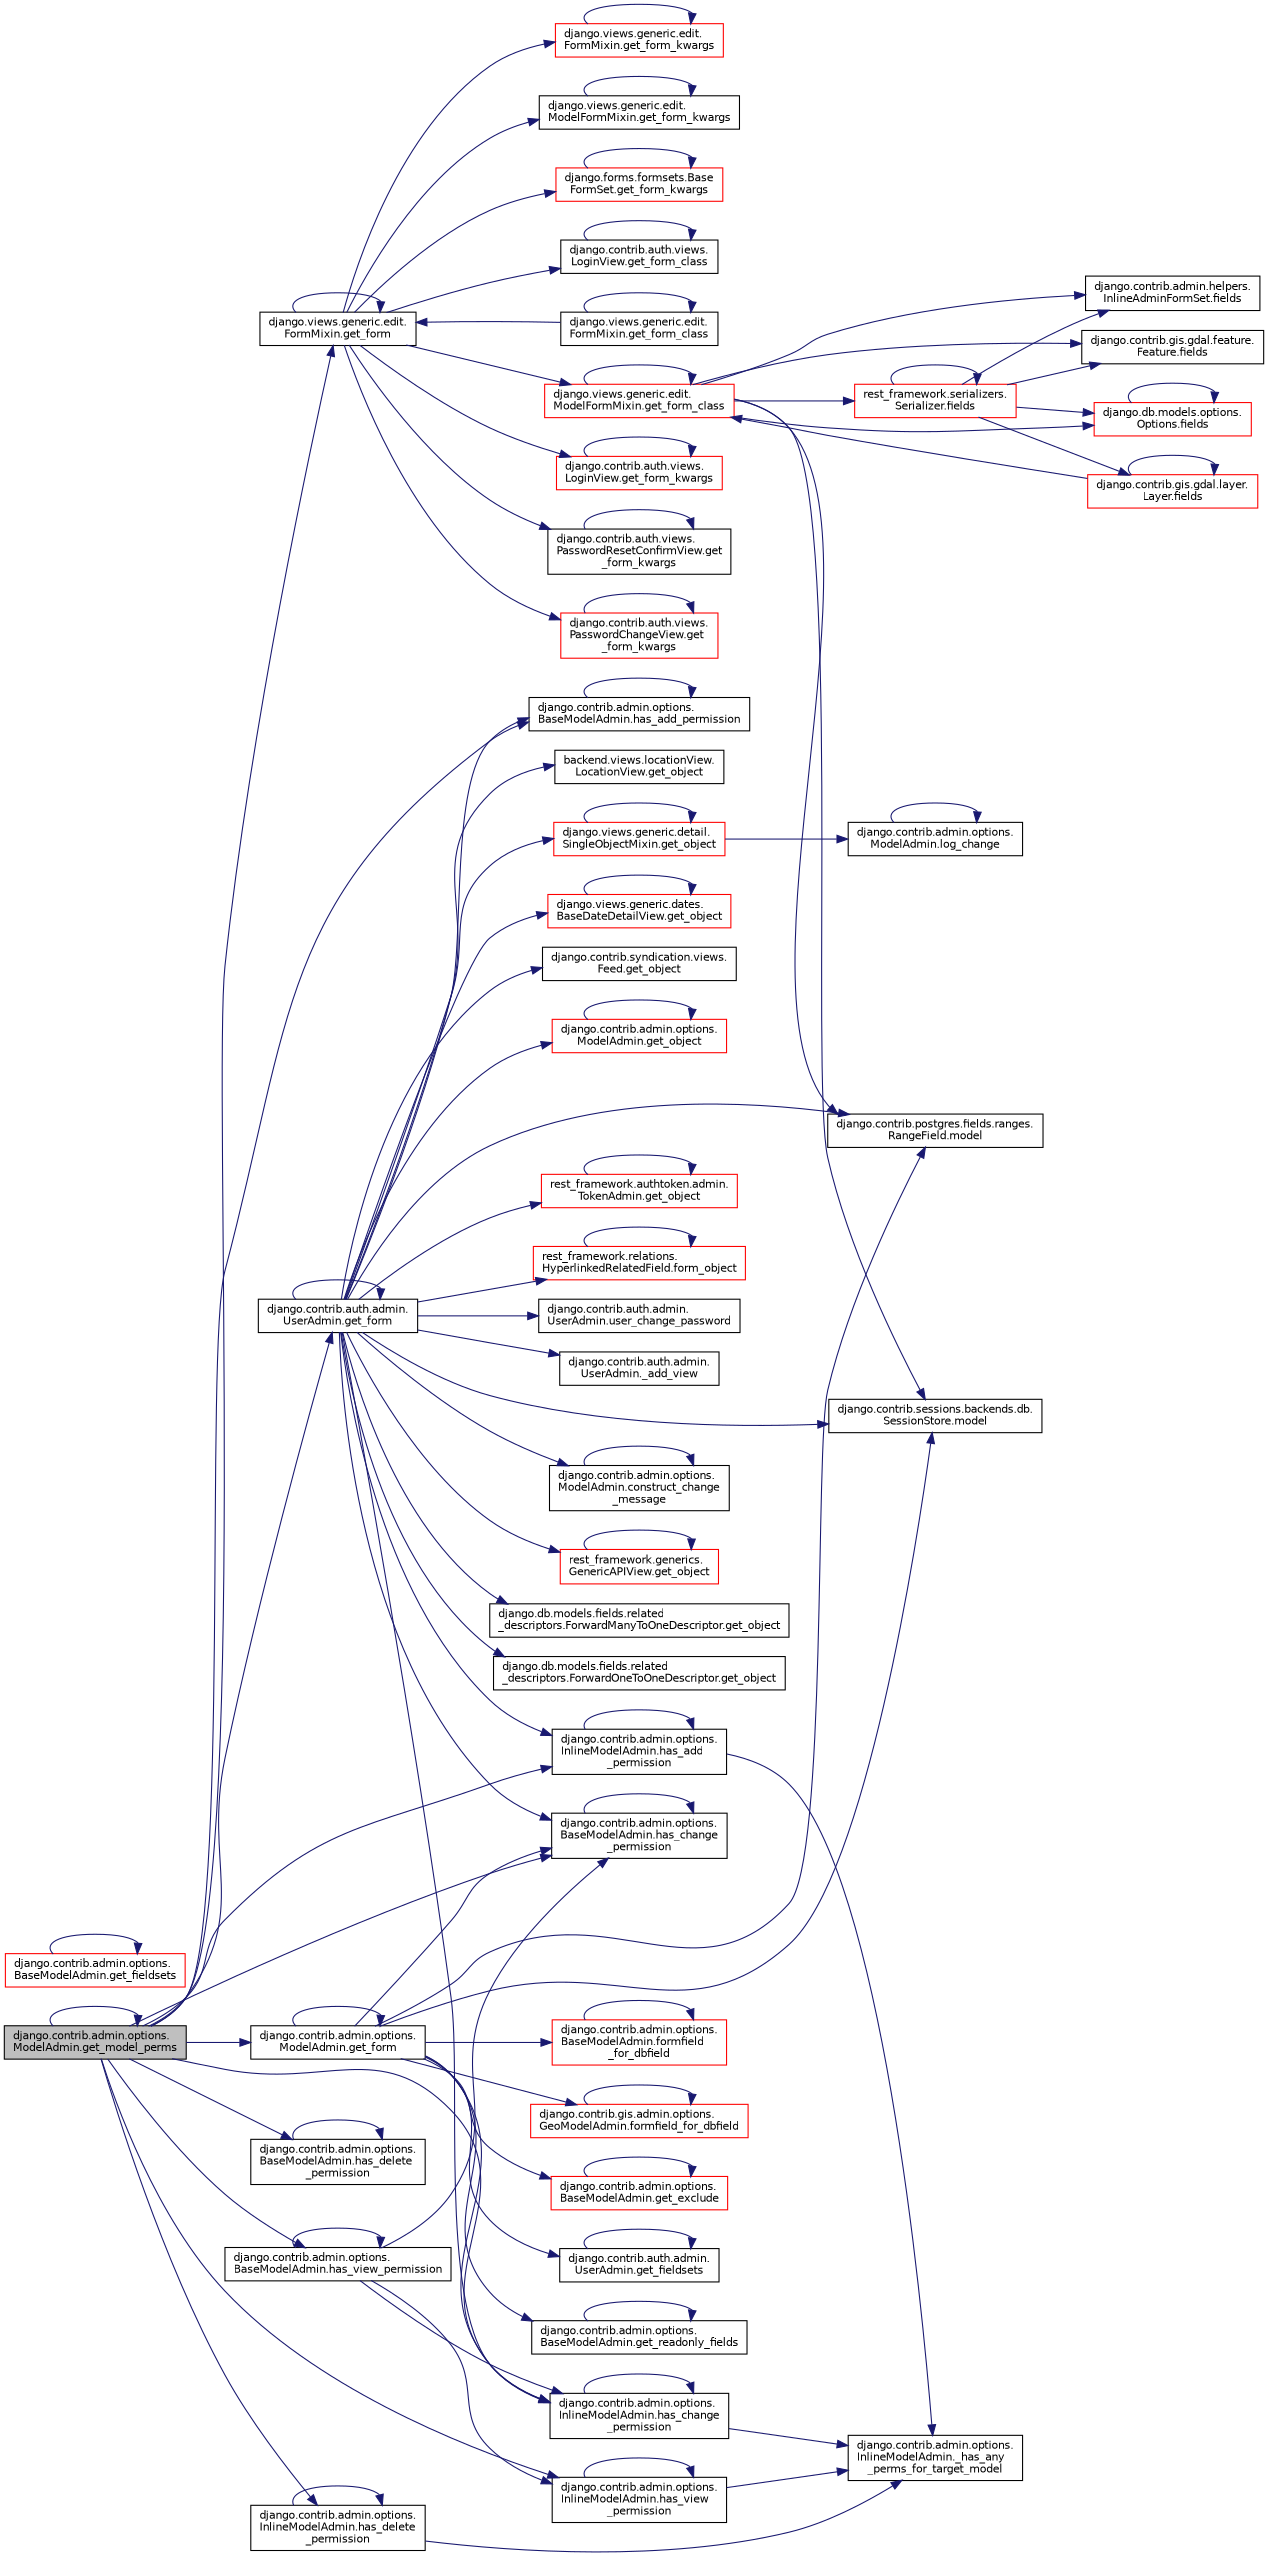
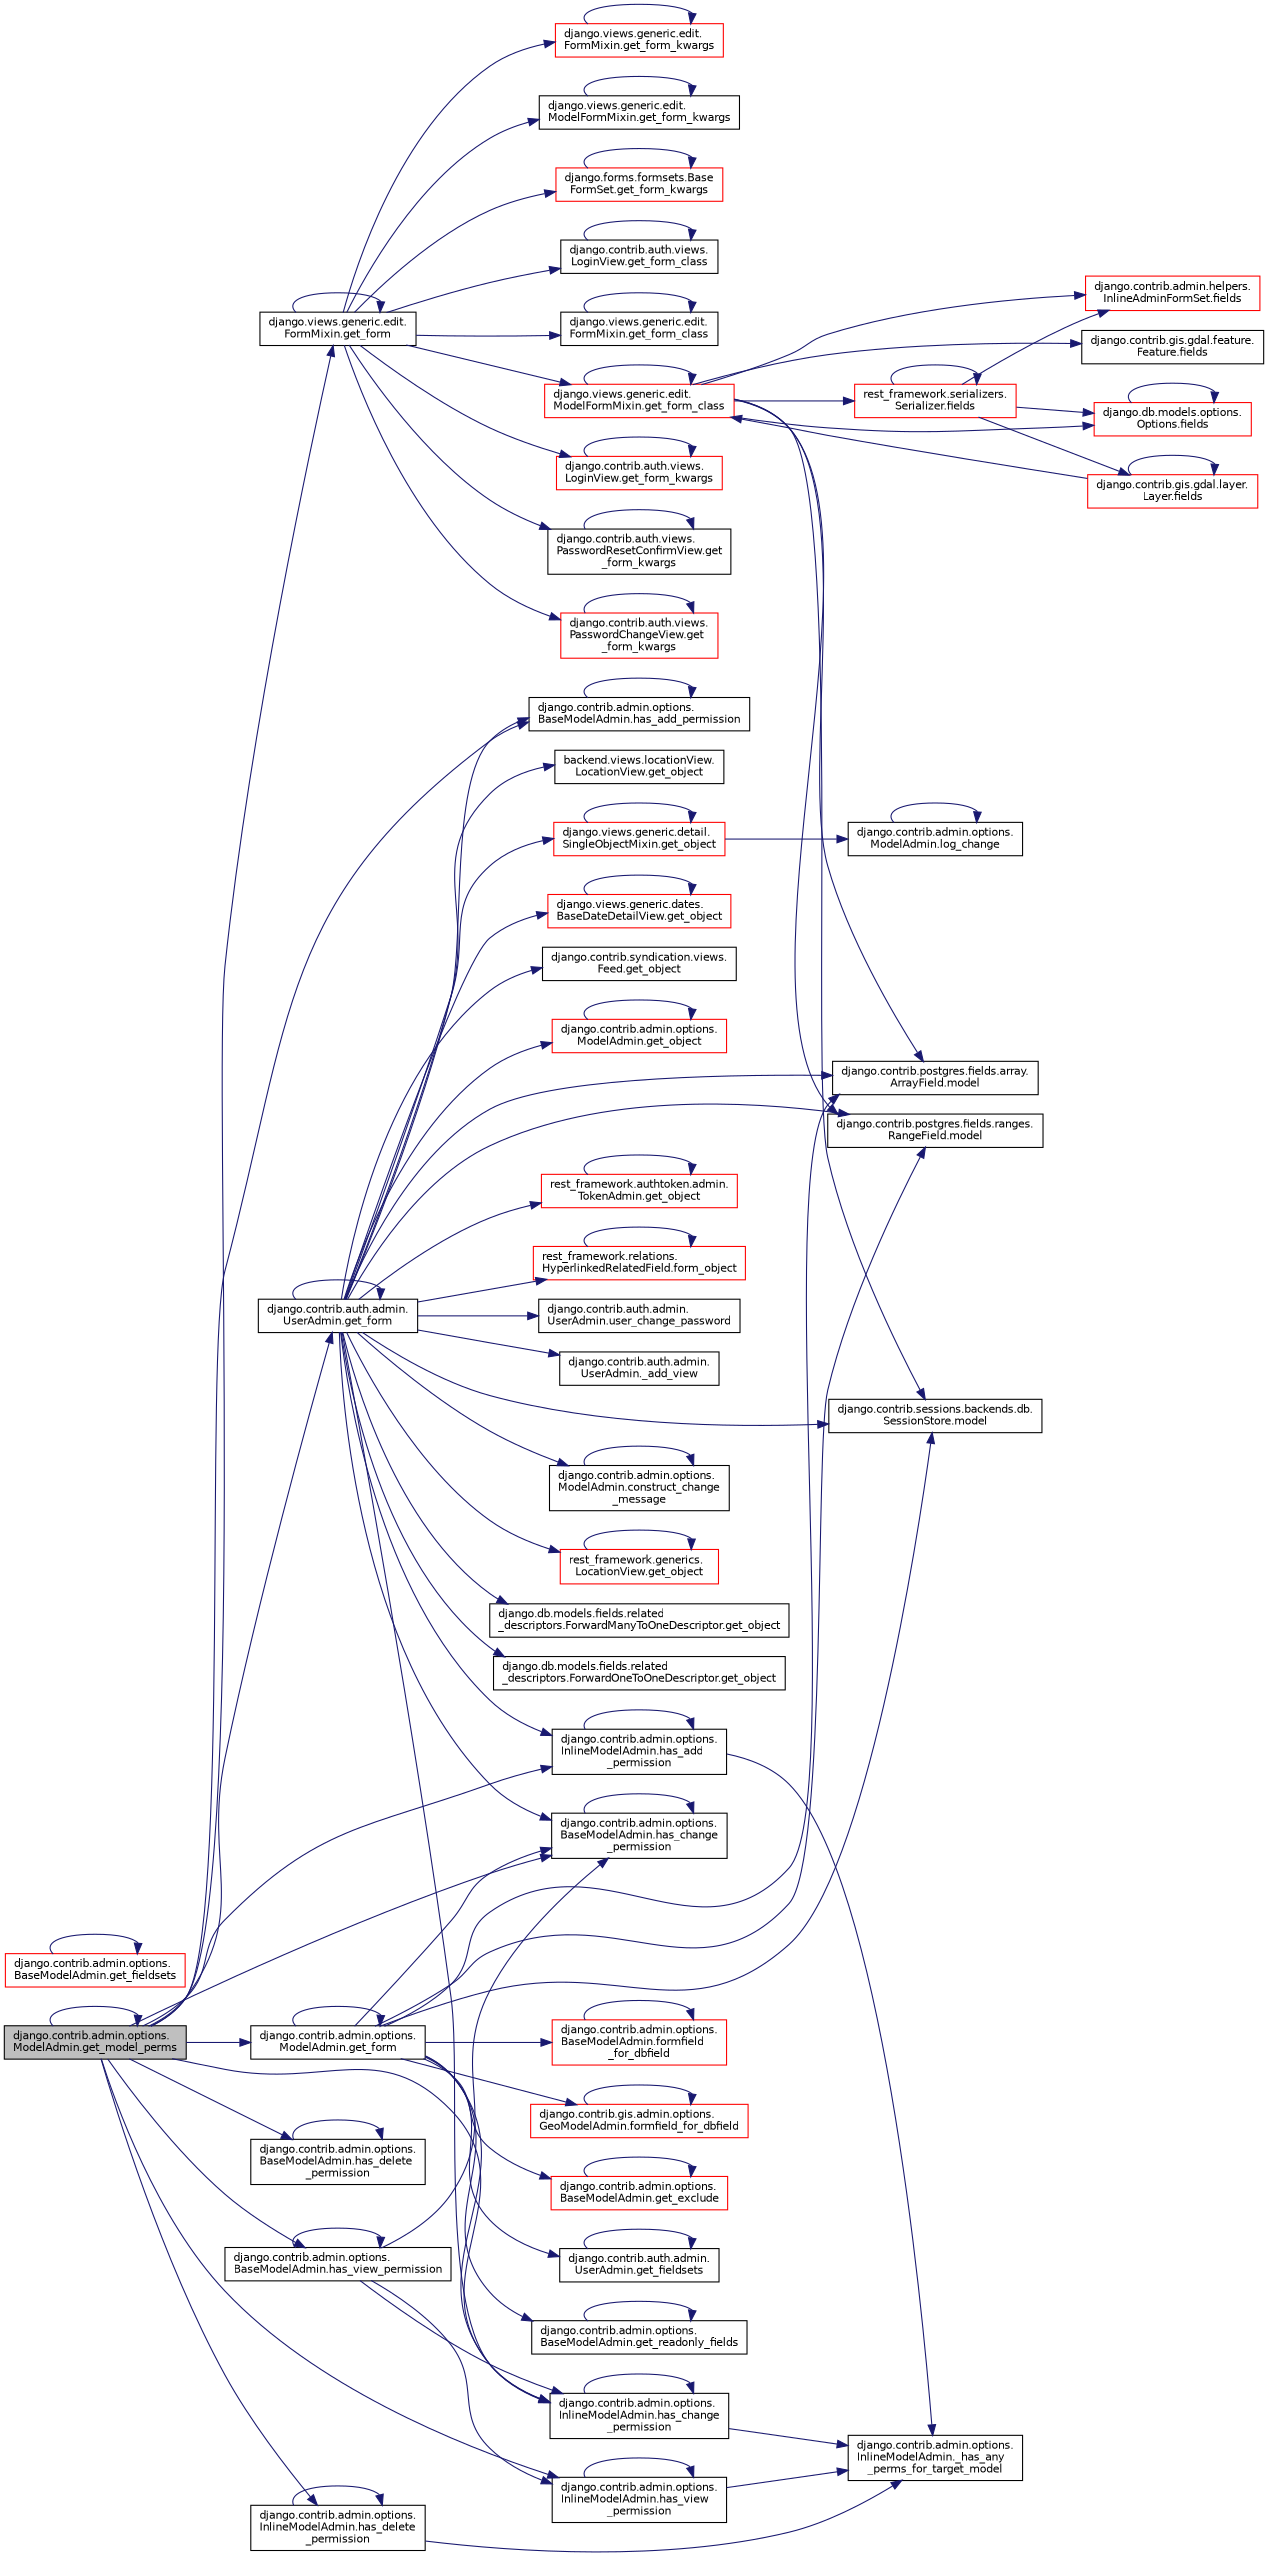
node "django.contrib.admin.helpers. InlineAdminFormSet.fields": color black -> red
edge "django.views.generic.edit. FormMixin.get_form_class" -> "django.views.generic.edit. FormMixin.get_form": reversed
edge "rest_framework.serializers. Serializer.fields" -> "django.contrib.gis.gdal.feature. Feature.fields": removed
node "django.contrib.postgres.fields.array. ArrayField.model": added
node "rest_framework.generics. GenericAPIView.get_object": label "rest_framework.generics. GenericAPIView.get_object" -> "rest_framework.generics. LocationView.get_object"
